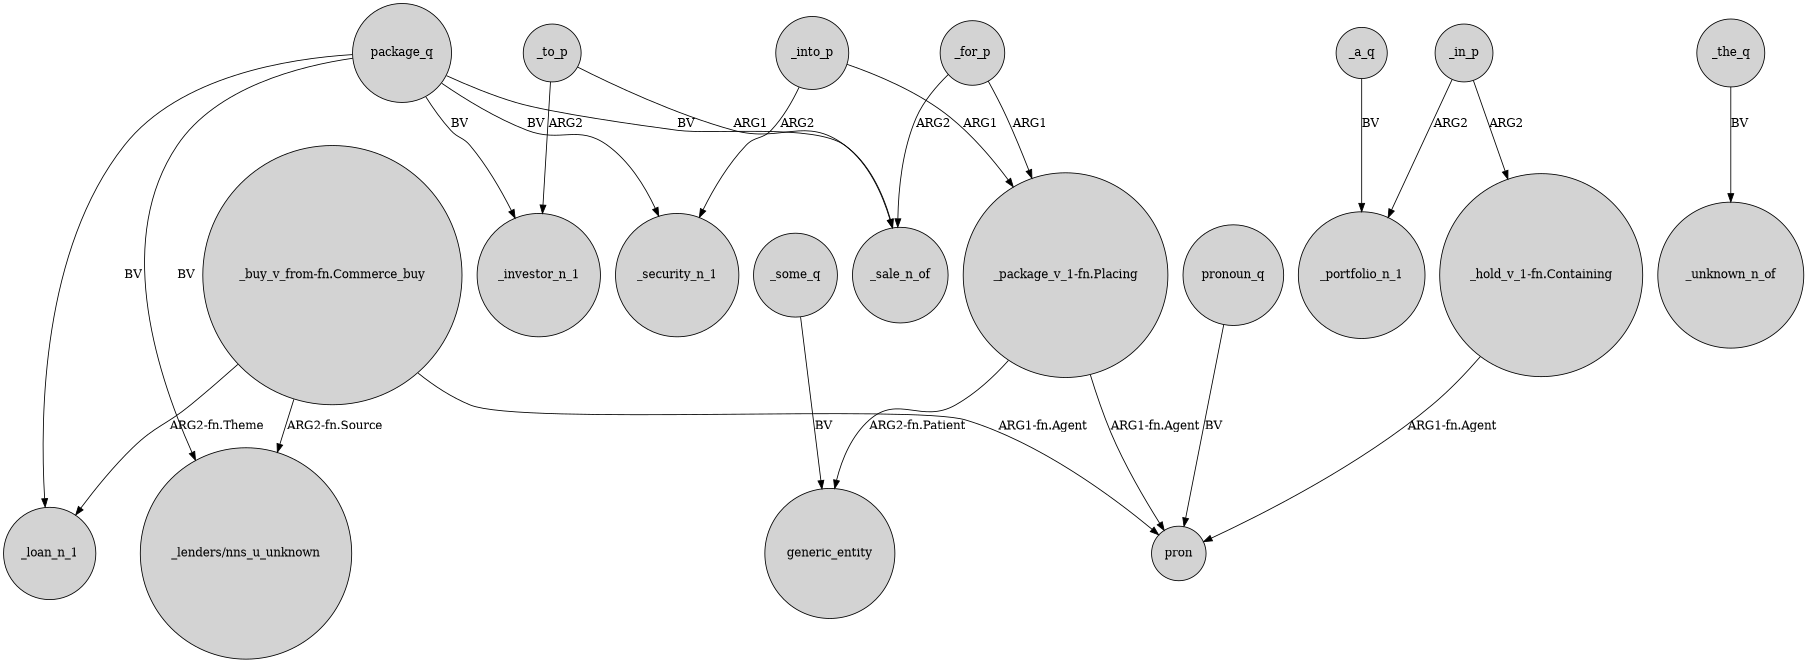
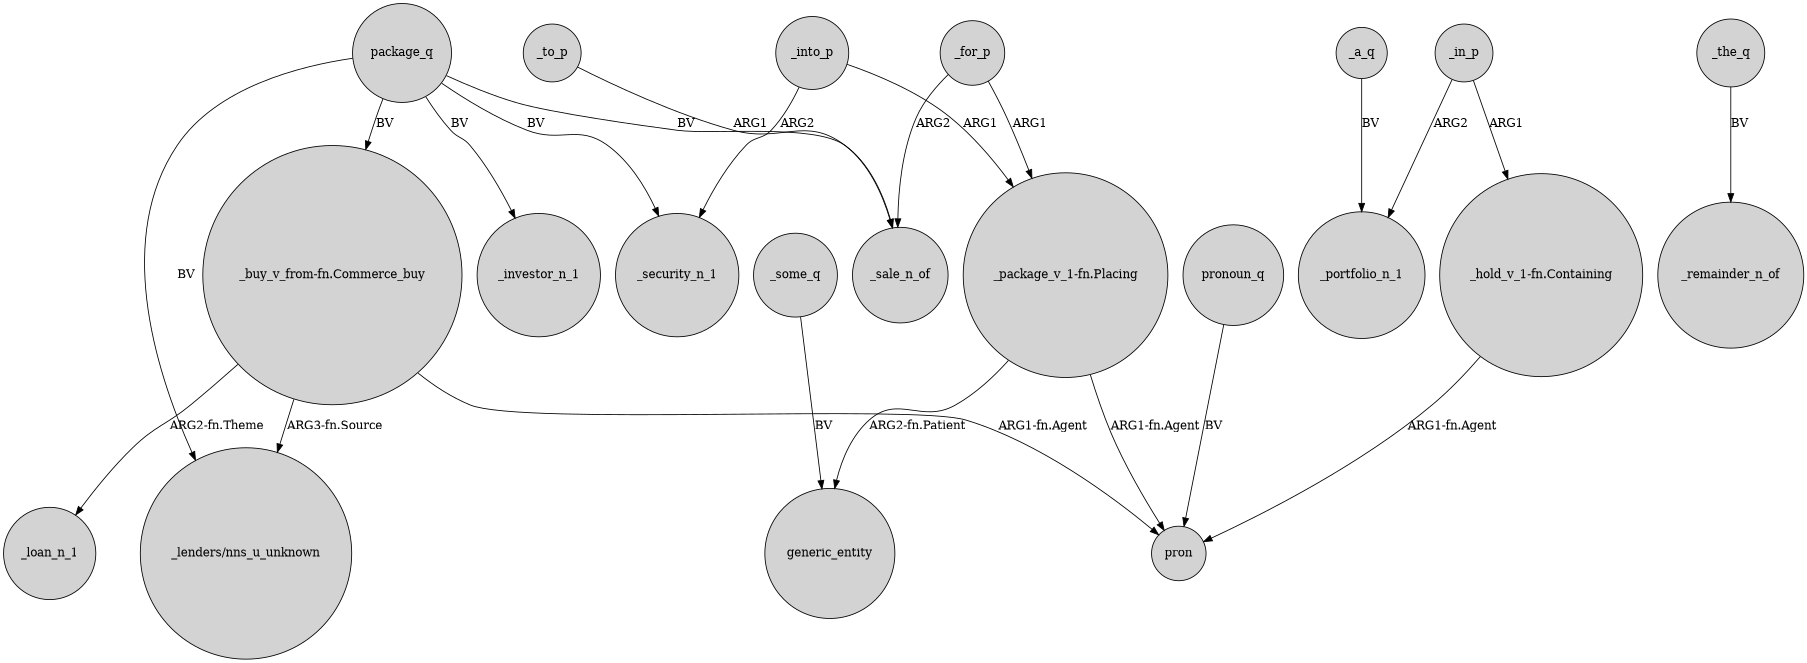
edge "_in_p" -> "_hold_v_1-fn.Containing": label "ARG2" -> "ARG1"
edge "_to_p" -> "_investor_n_1": removed, label "ARG2"
edge "package_q" -> "_loan_n_1": now "package_q" -> "_buy_v_from-fn.Commerce_buy"
node "_unknown_n_of": label "_unknown_n_of" -> "_remainder_n_of"
edge "_buy_v_from-fn.Commerce_buy" -> "_lenders/nns_u_unknown": label "ARG2-fn.Source" -> "ARG3-fn.Source"
